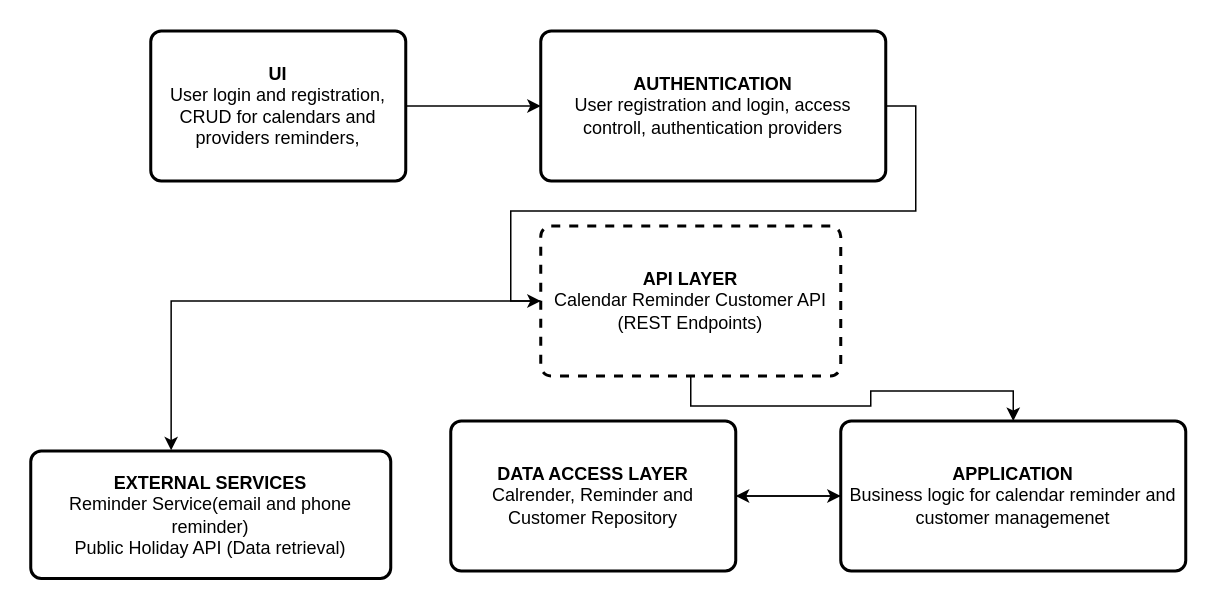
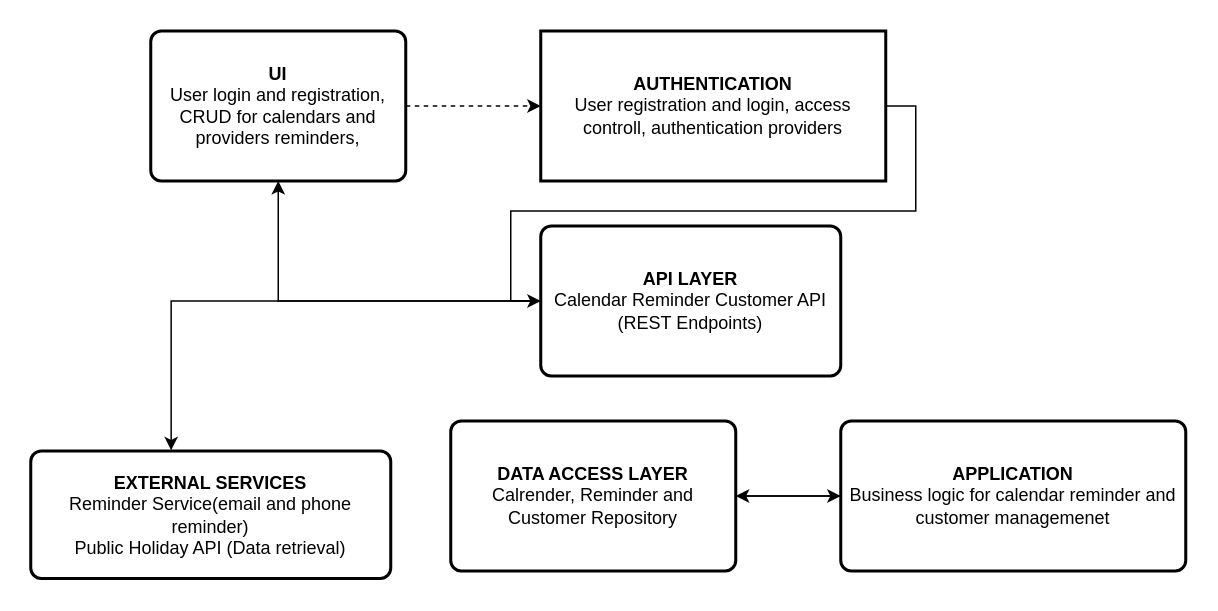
edge "UI User login and registration, CRUD for calendars and providers reminders," -> "AUTHENTICATION User registration and login, access controll, authentication providers": style solid -> dashed
node "AUTHENTICATION User registration and login, access controll, authentication providers": shape rounded rectangle -> rectangle
node "API LAYER Calendar Reminder Customer API (REST Endpoints)": style dashed -> solid
edge "API LAYER Calendar Reminder Customer API (REST Endpoints)" -> "APPLICATION Business logic for calendar reminder and customer managemenet": now "API LAYER Calendar Reminder Customer API (REST Endpoints)" -> "UI User login and registration, CRUD for calendars and providers reminders,"
